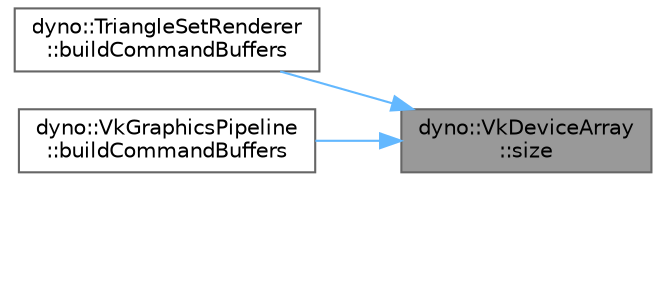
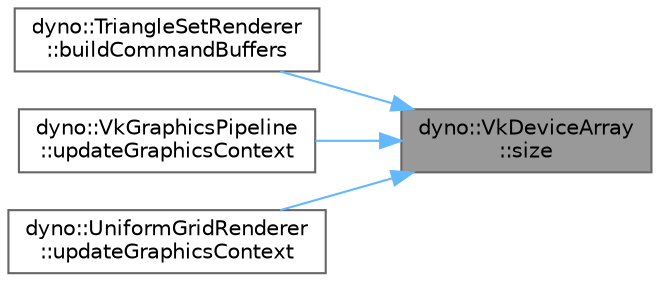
node "dyno::VkGraphicsPipeline ::buildCommandBuffers": label "dyno::VkGraphicsPipeline ::buildCommandBuffers" -> "dyno::VkGraphicsPipeline ::updateGraphicsContext"
node "dyno::UniformGridRenderer ::updateGraphicsContext": added
